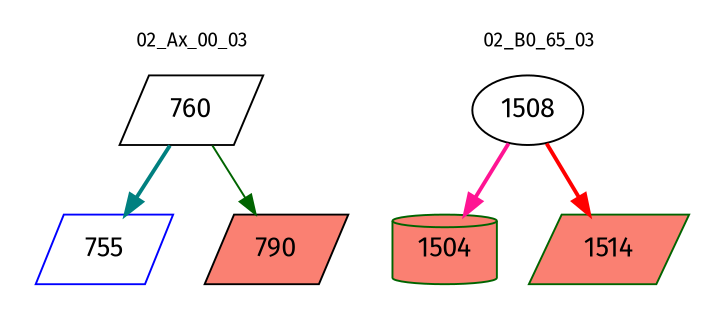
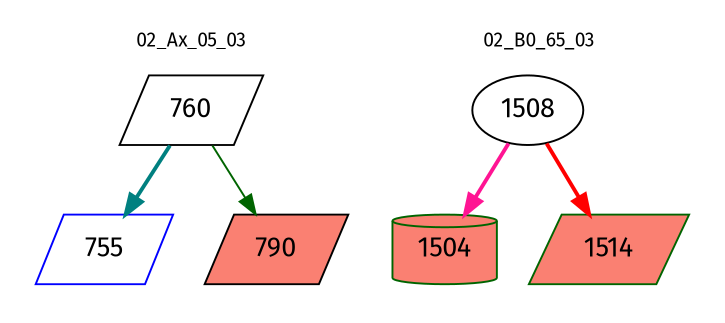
cluster "02_Ax_00_03": label "02_Ax_00_03" -> "02_Ax_05_03"
